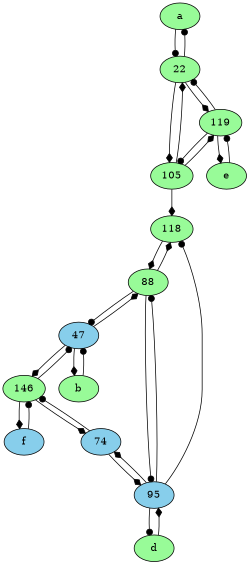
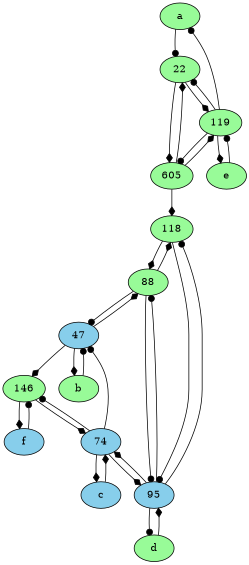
edge "22" -> "a": now "119" -> "a"
node "105": label "105" -> "605"
edge "118" -> "95": added
edge "146" -> "47": now "74" -> "47"
node "c": added
